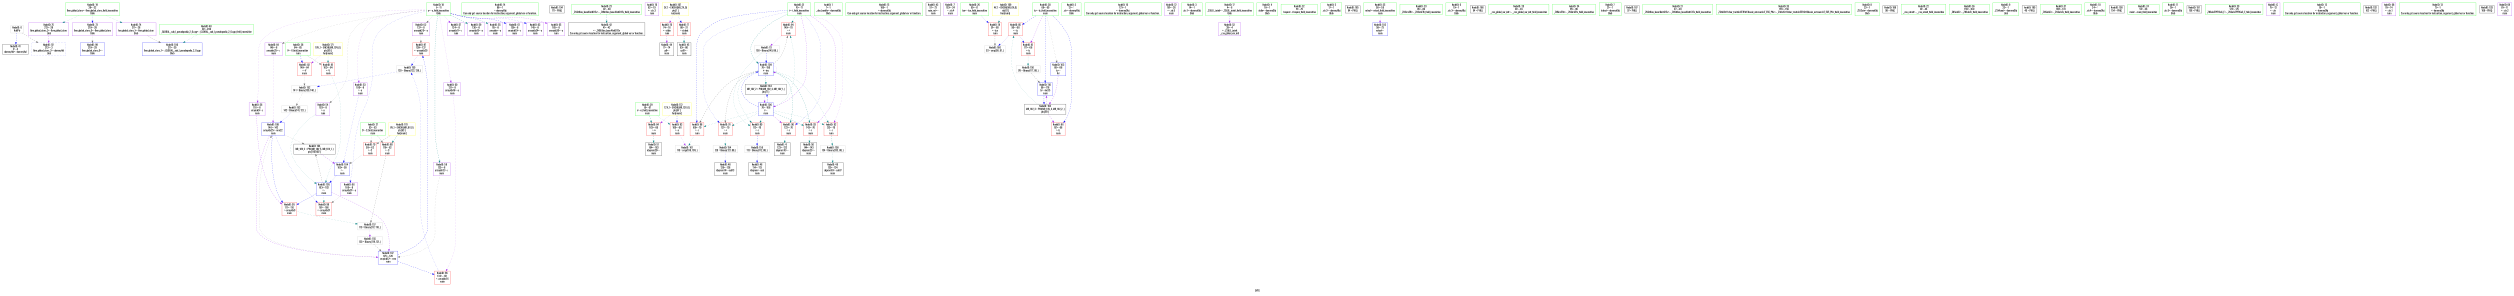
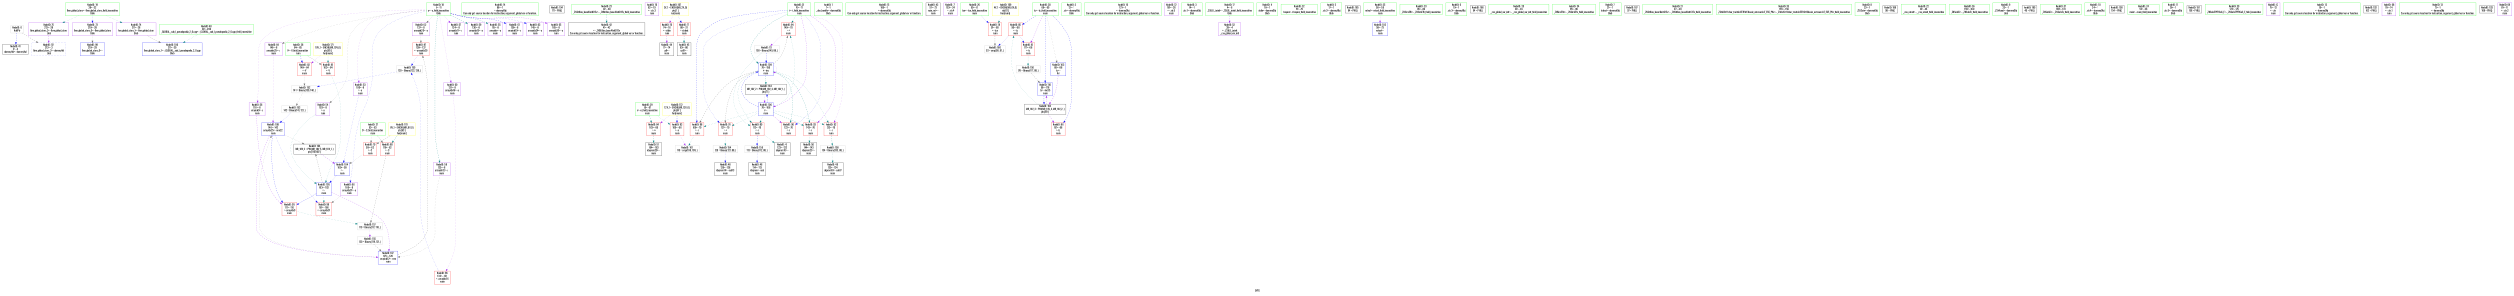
edge "NodeID: 90" -> "NodeID: 47": now "NodeID: 89" -> "NodeID: 47"
edge "NodeID: 107" -> "NodeID: 97": color blue -> gray40
edge "NodeID: 107" -> "NodeID: 96": removed
